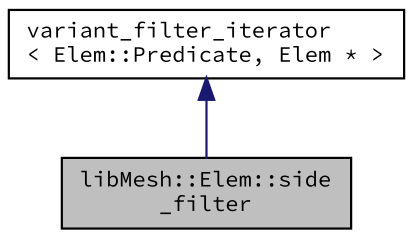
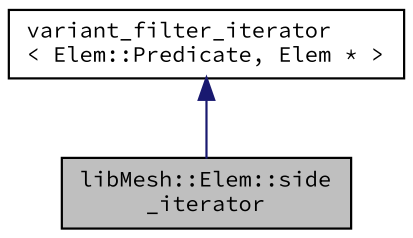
node "libMesh::Elem::side _filter": label "libMesh::Elem::side _filter" -> "libMesh::Elem::side _iterator"
